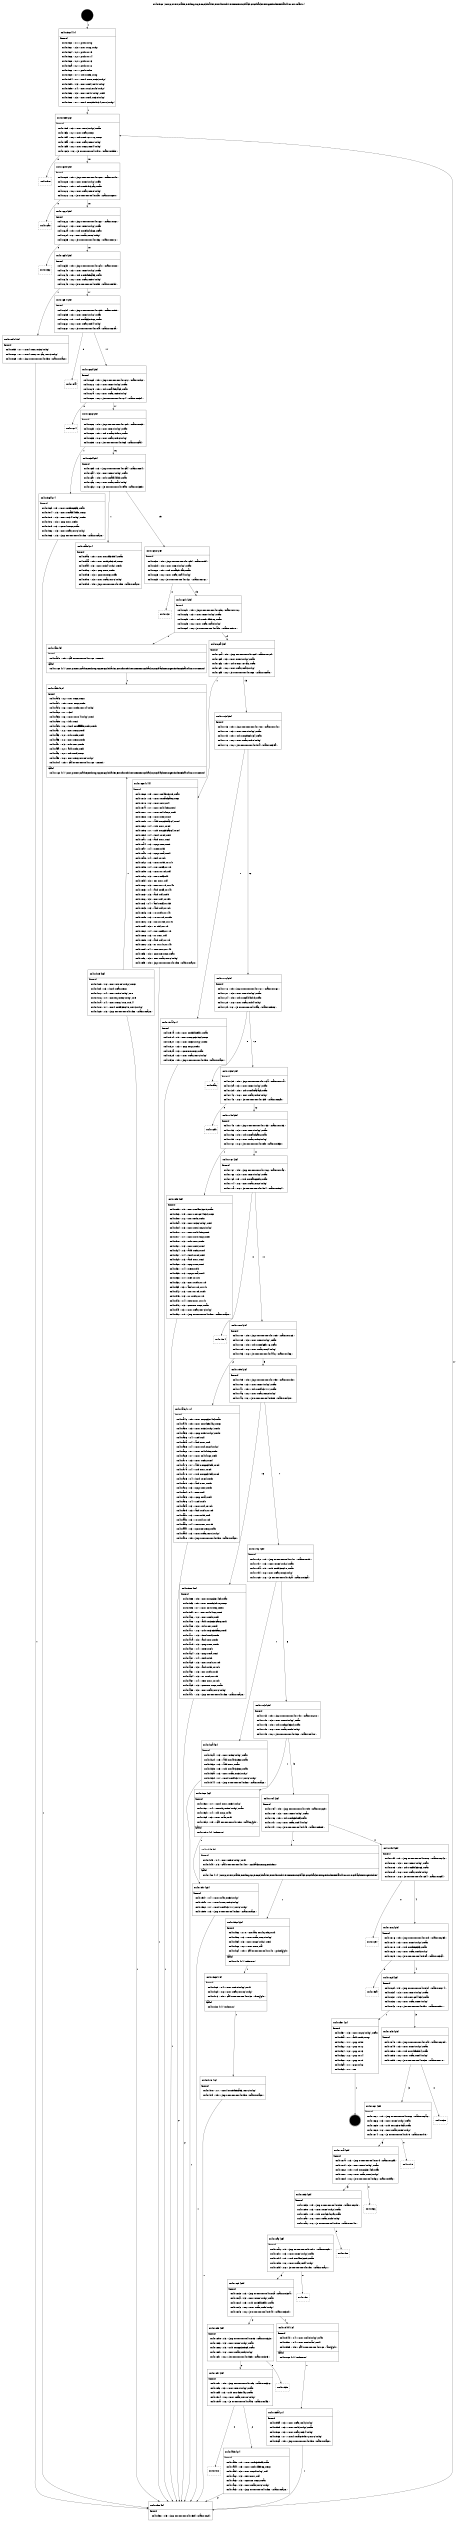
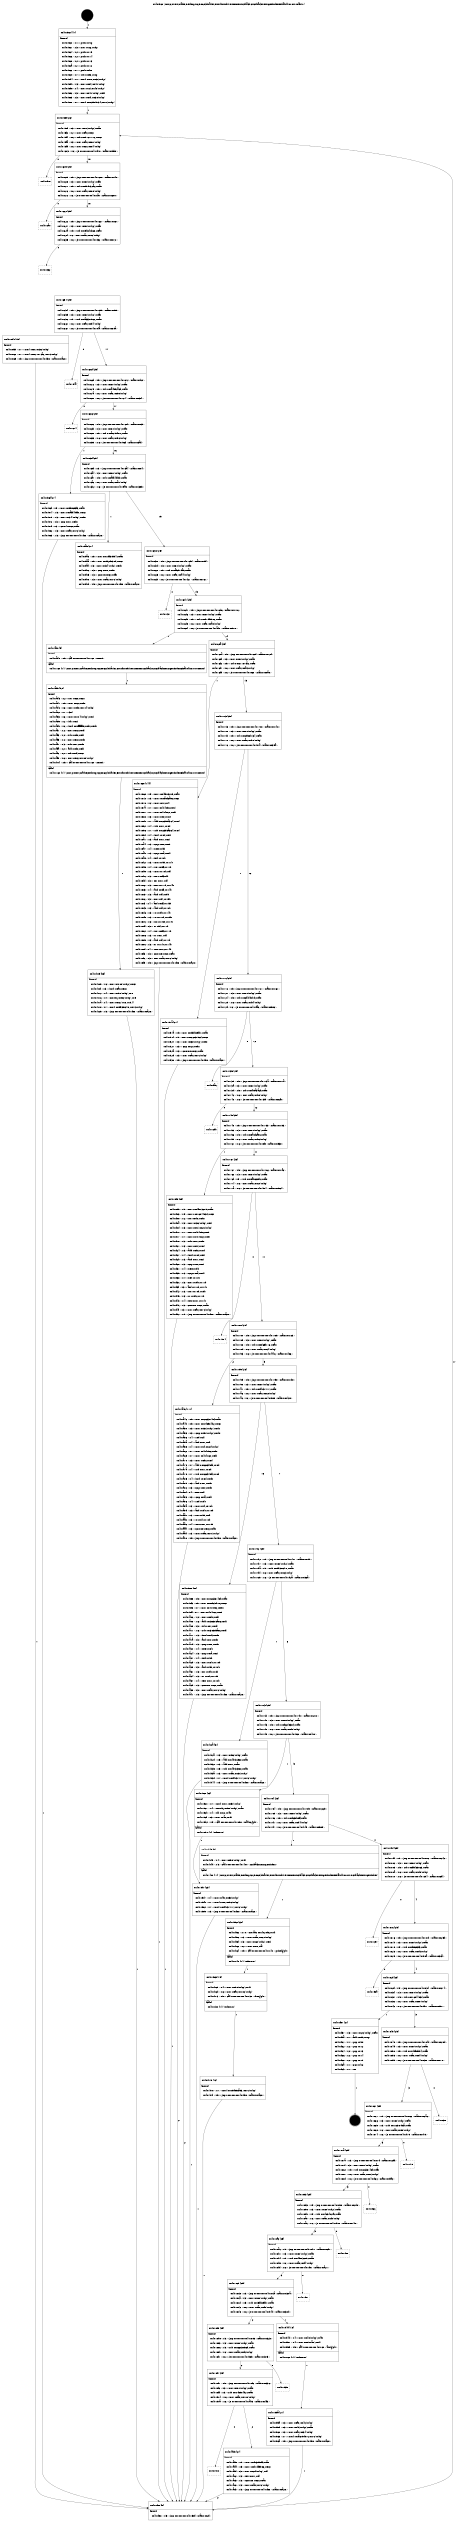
node "0x40163b [25]": removed
edge "0x401b09 [33]" -> "0x401ad5 [52]": reversed
edge "0x401893 [25]" -> "0x4018ac [25]": added, label "3"
